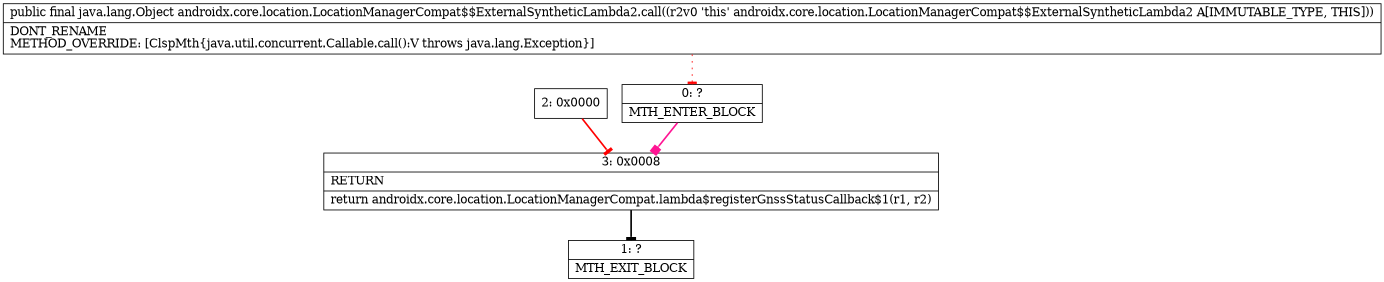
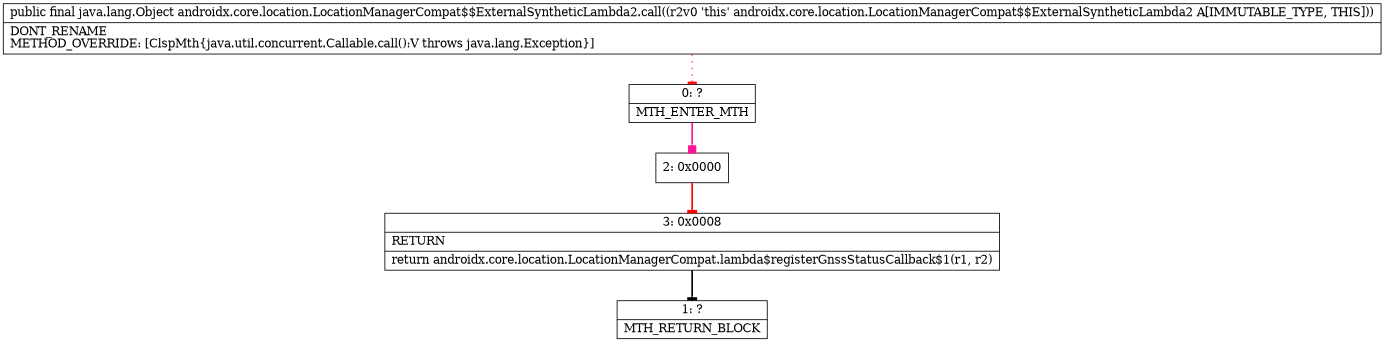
node "0: ?": text "MTH_ENTER_BLOCK" -> "MTH_ENTER_MTH"
edge "0: ?" -> "3: 0x0008": now "0: ?" -> "2: 0x0000"
node "1: ?": text "MTH_EXIT_BLOCK" -> "MTH_RETURN_BLOCK"
